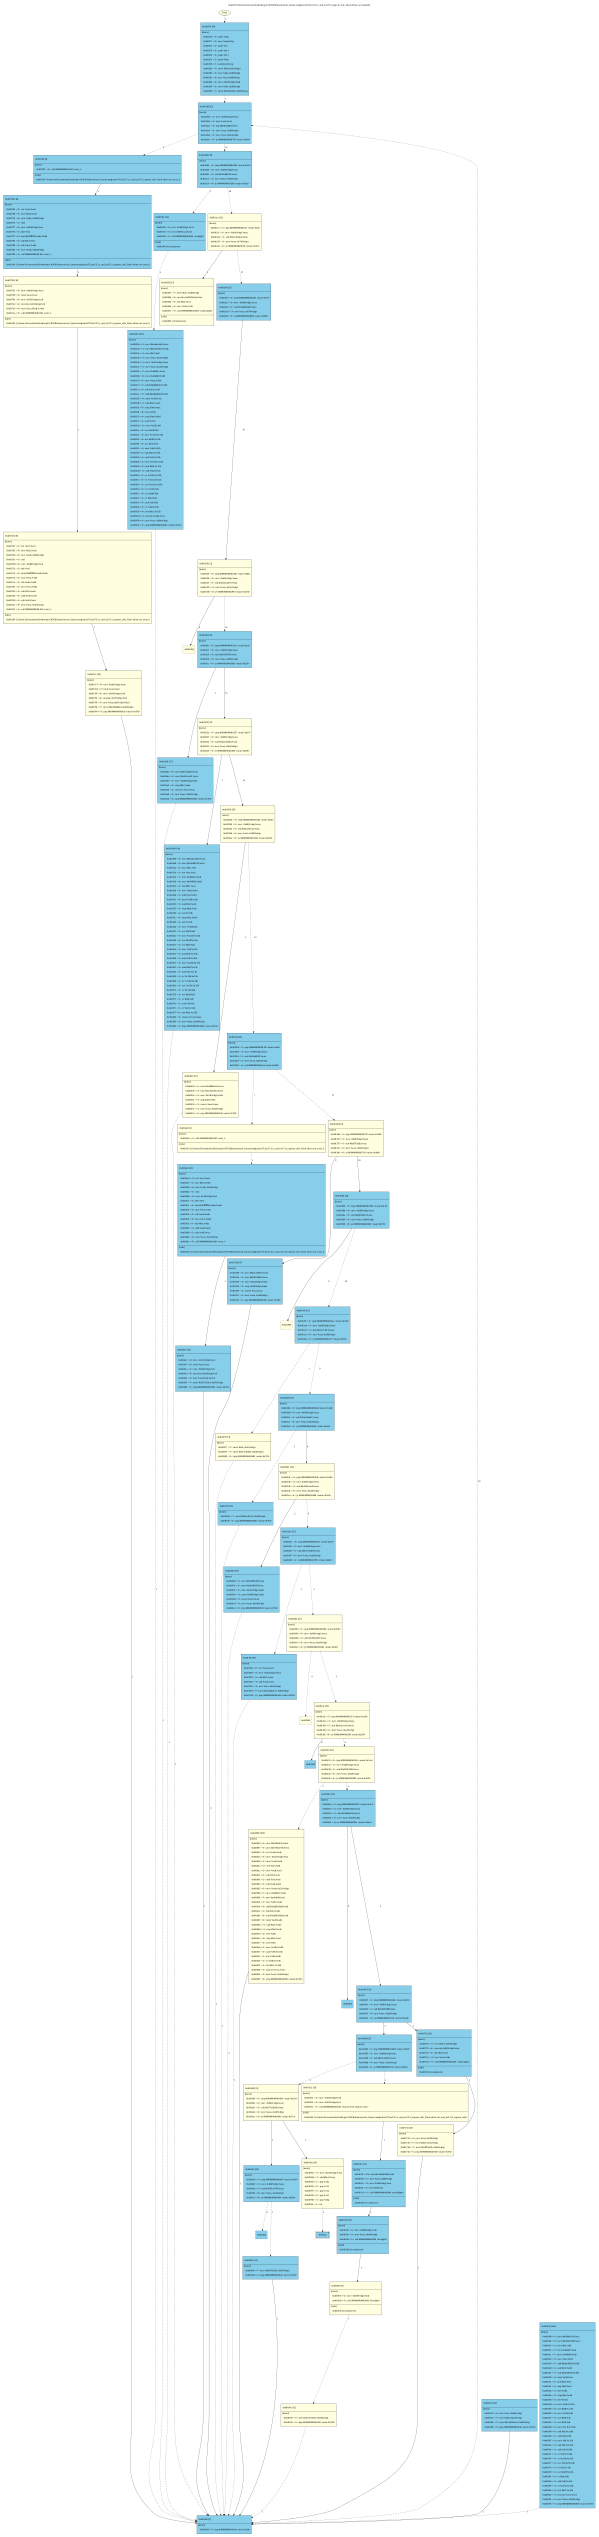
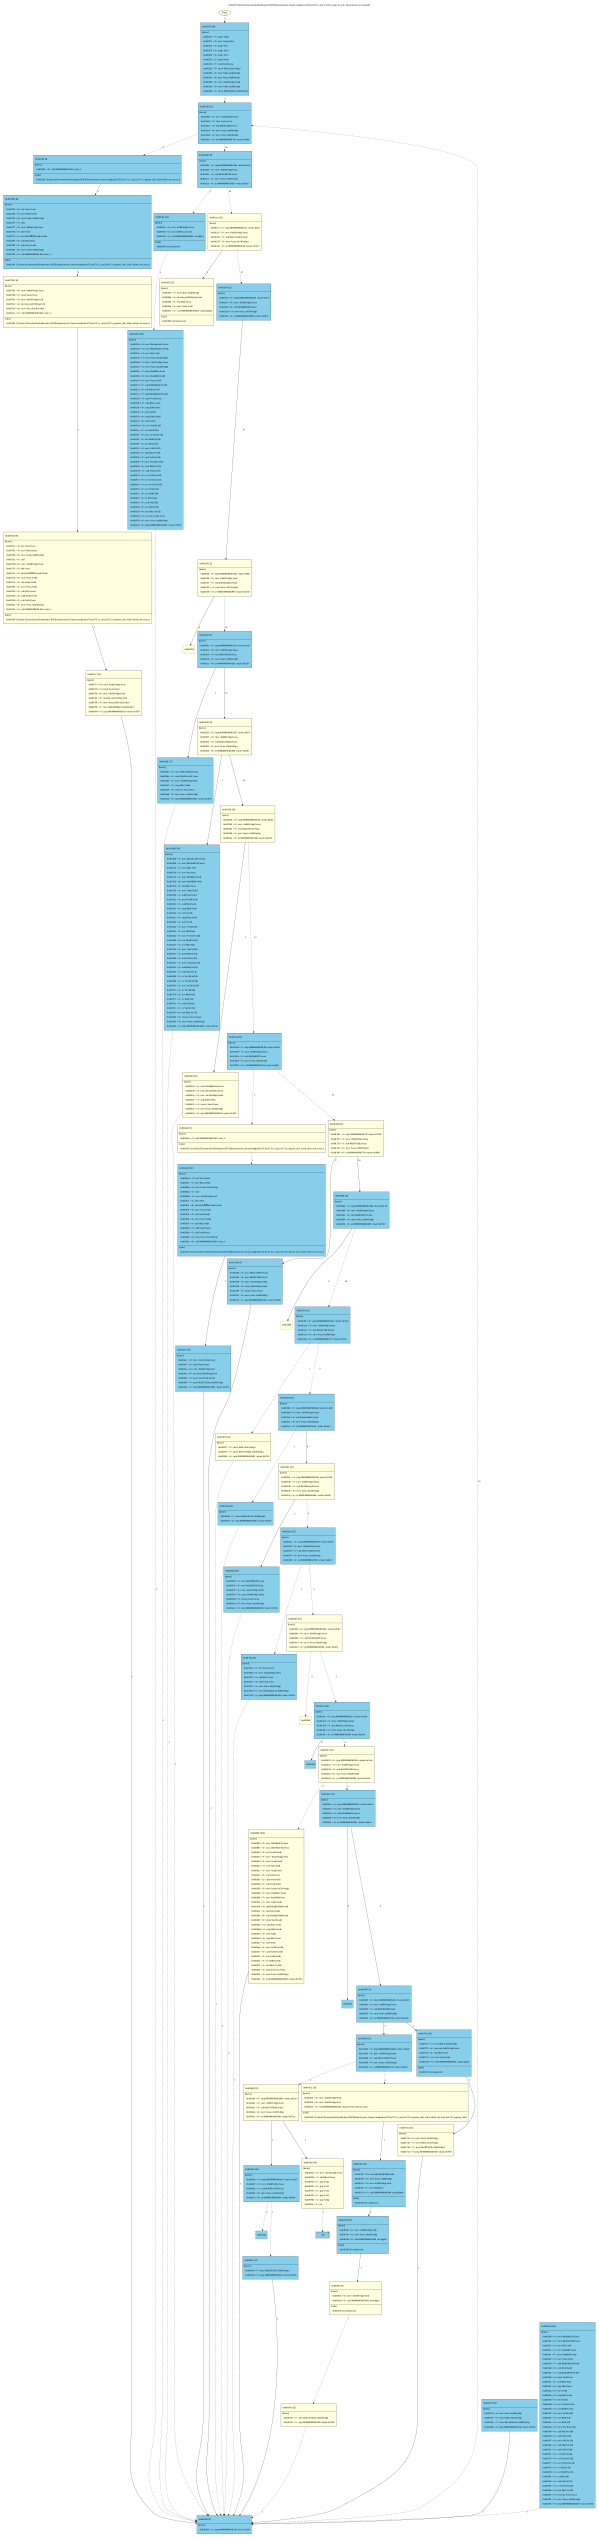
node "0x40141c [25]": fillcolor lightyellow -> skyblue
node "Desktop": label "Desktop" -> "Exit"
